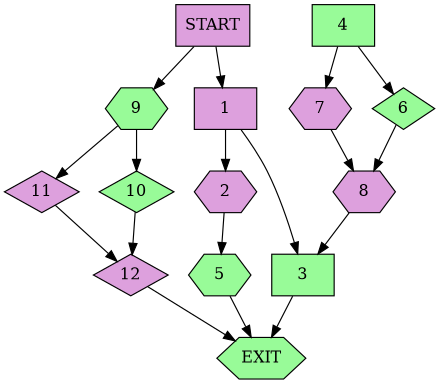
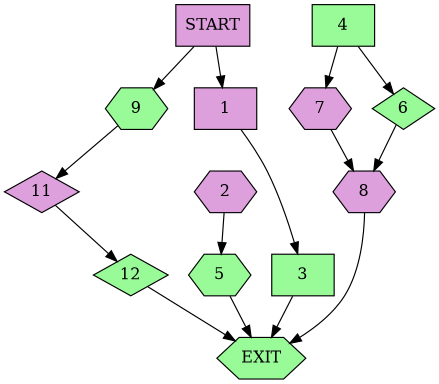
edge "1" -> "2": removed
node "10": removed
edge "8" -> "3": now "8" -> "EXIT"
node "12": fillcolor plum -> palegreen
